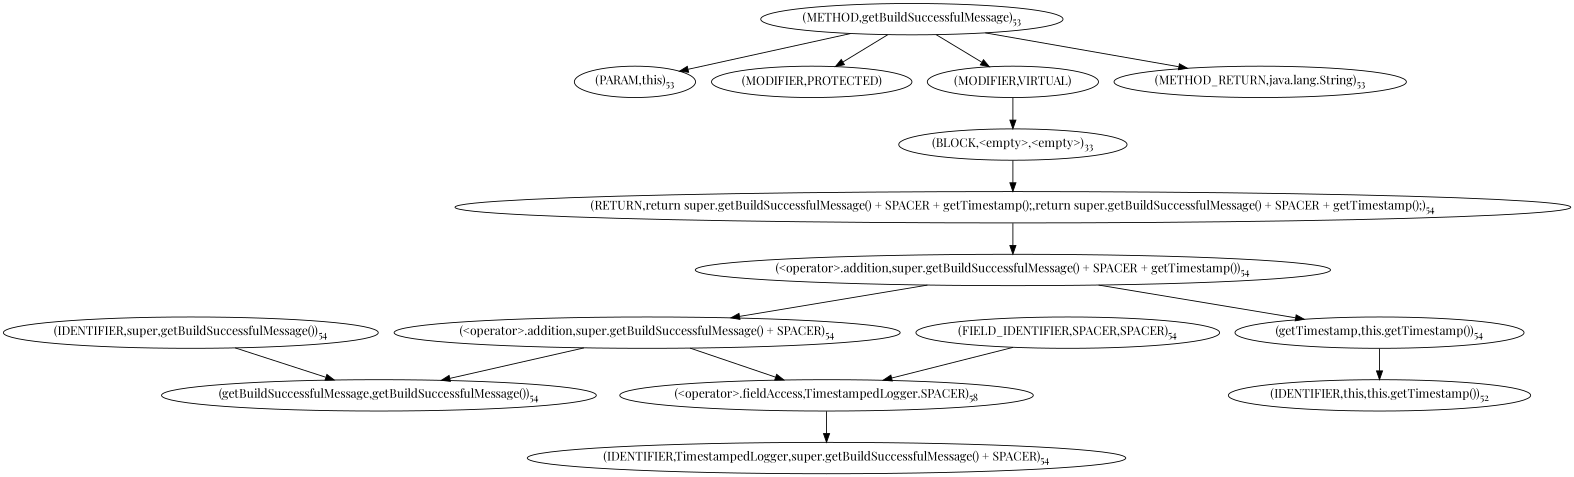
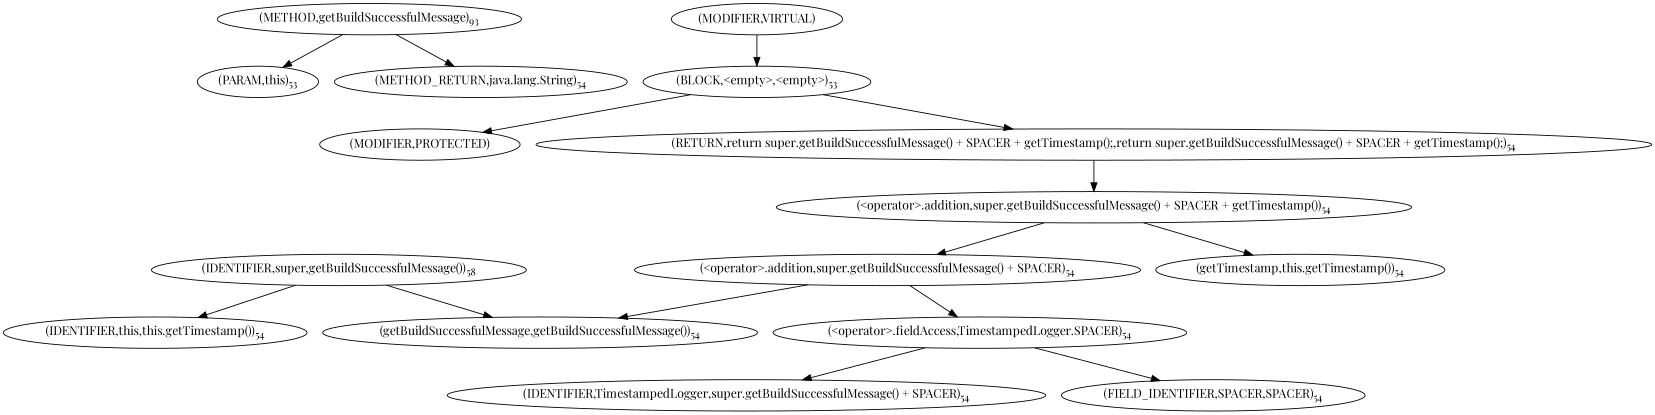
node "(METHOD,getBuildSuccessfulMessage)": text "53" -> "93"
edge "(METHOD,getBuildSuccessfulMessage)" -> "(MODIFIER,PROTECTED)": now "(BLOCK,<empty>,<empty>)" -> "(MODIFIER,PROTECTED)"
edge "(METHOD,getBuildSuccessfulMessage)" -> "(MODIFIER,VIRTUAL)": removed
node "(METHOD_RETURN,java.lang.String)": text "53" -> "54"
node "(BLOCK,<empty>,<empty>)": text "33" -> "53"
node "(IDENTIFIER,super,getBuildSuccessfulMessage())": text "54" -> "58"
edge "(getTimestamp,this.getTimestamp())" -> "(IDENTIFIER,this,this.getTimestamp())": now "(IDENTIFIER,super,getBuildSuccessfulMessage())" -> "(IDENTIFIER,this,this.getTimestamp())"
edge "(FIELD_IDENTIFIER,SPACER,SPACER)" -> "(<operator>.fieldAccess,TimestampedLogger.SPACER)": reversed
node "(<operator>.fieldAccess,TimestampedLogger.SPACER)": text "58" -> "54"
node "(IDENTIFIER,this,this.getTimestamp())": text "52" -> "54"
